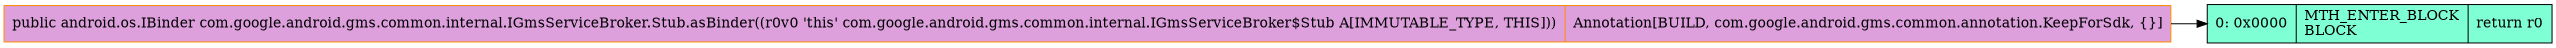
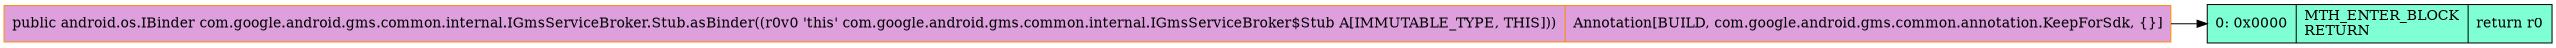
node "0: 0x0000": text "BLOCK" -> "RETURN"
